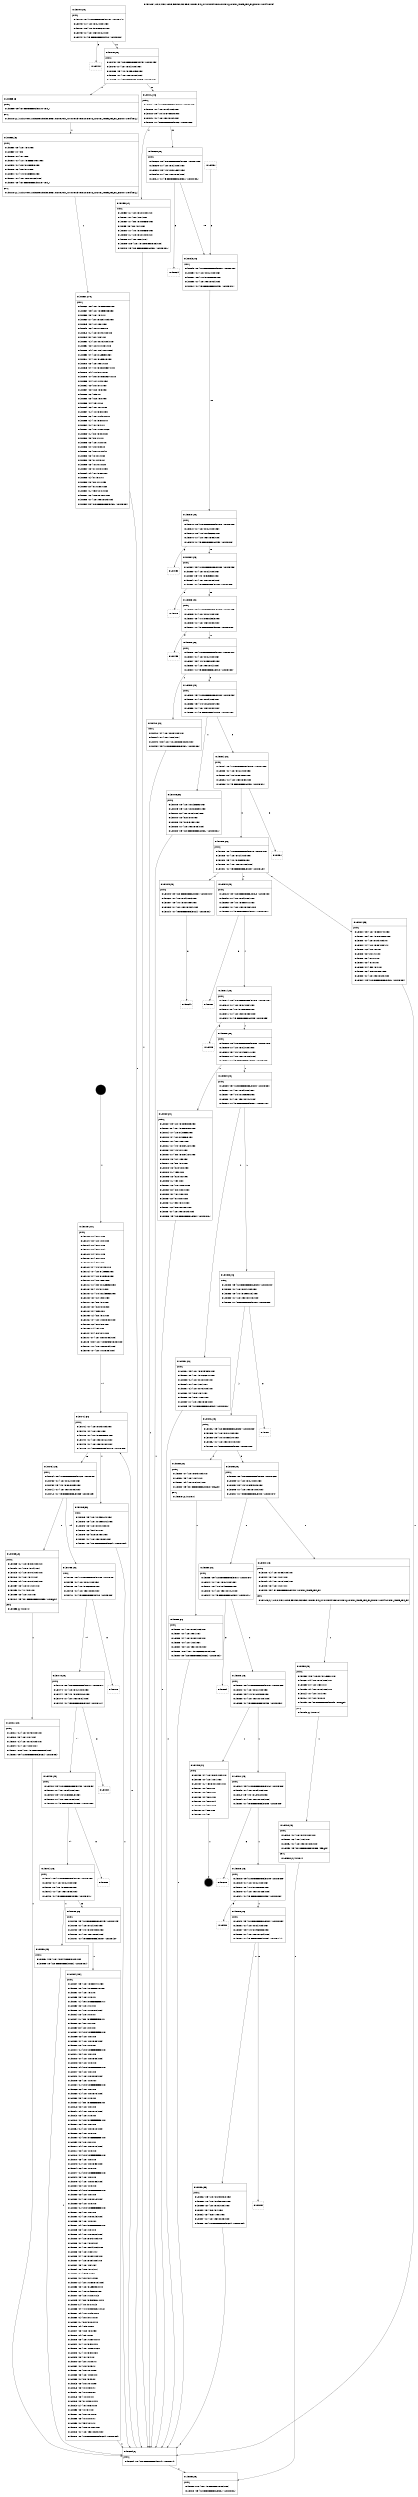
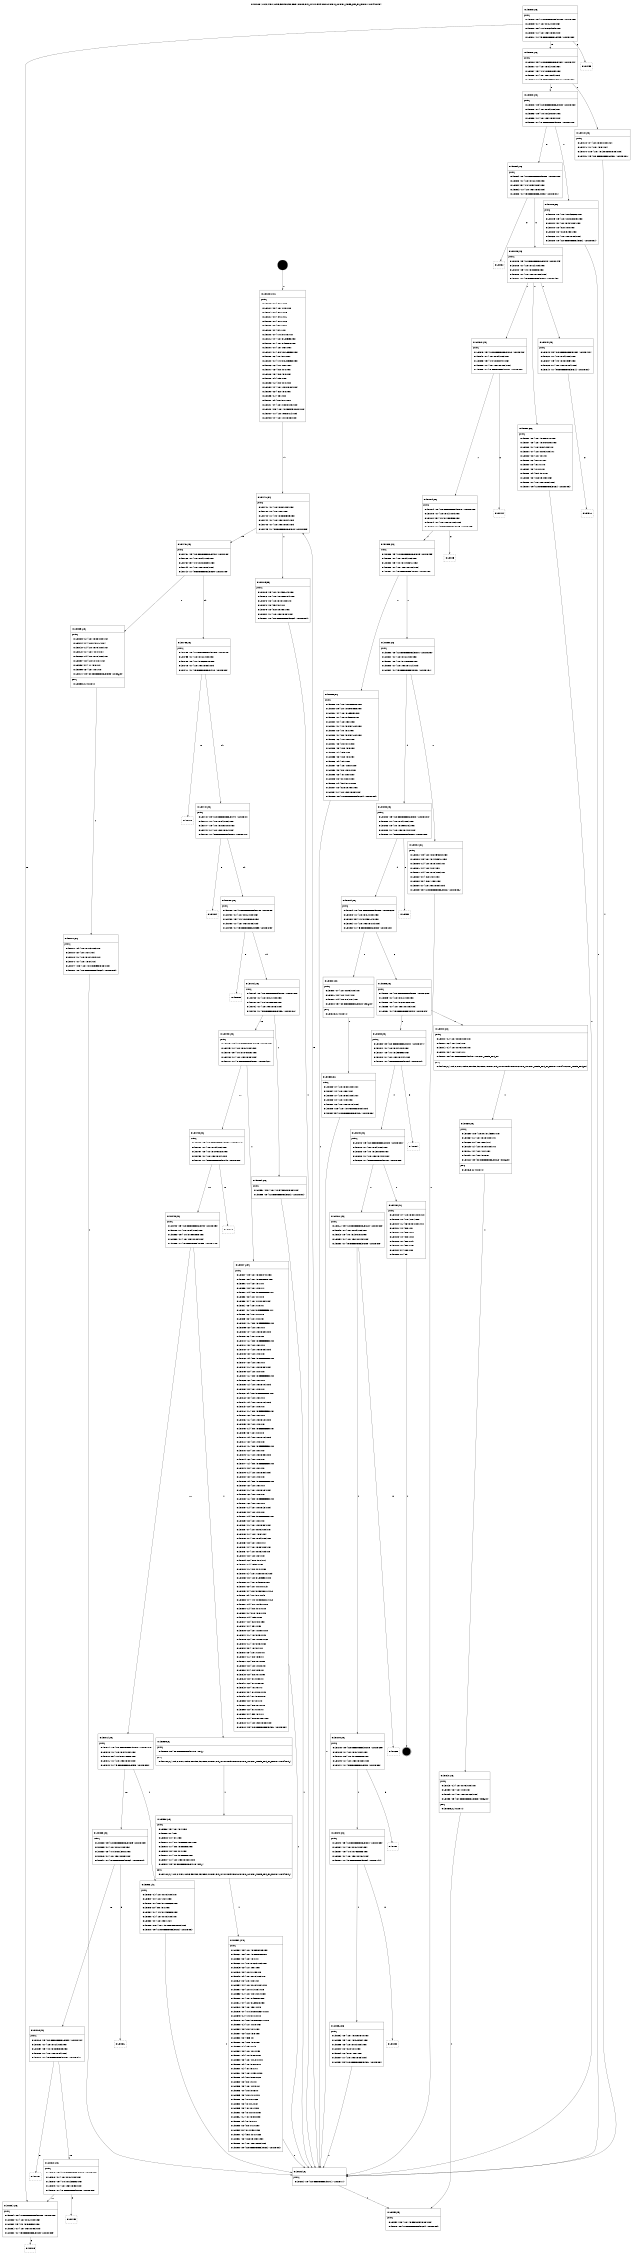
edge "0x4022e6" -> "0x40184c [28]": reversed
edge "0x401884 [28]" -> "0x4018a0 [28]": reversed
edge "0x4017c0 [28]" -> "0x4017dc [28]": added, label "12"
